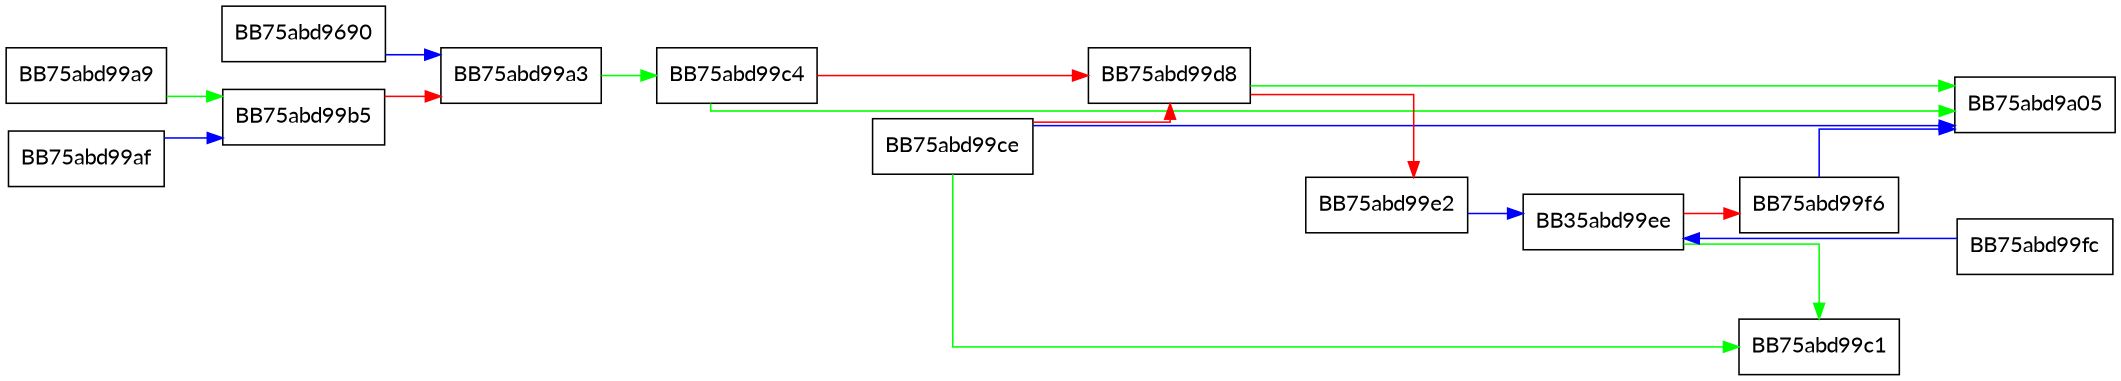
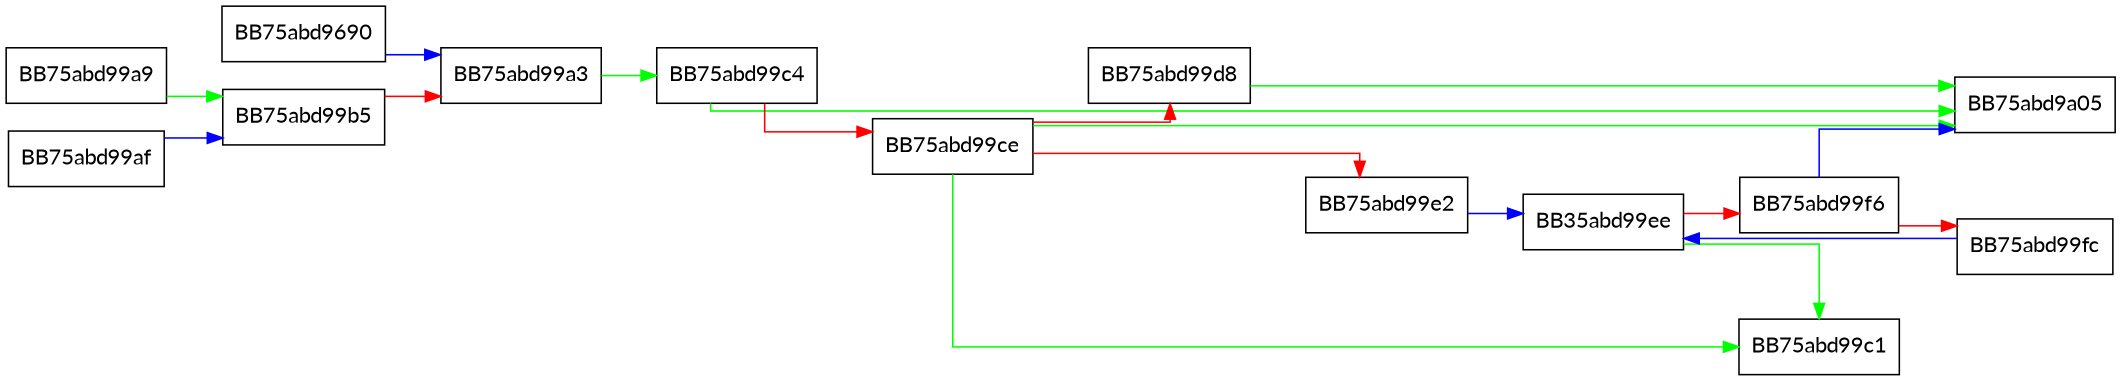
edge "BB75abd99c4" -> "BB75abd99d8": now "BB75abd99c4" -> "BB75abd99ce"
edge "BB75abd99d8" -> "BB75abd99e2": now "BB75abd99ce" -> "BB75abd99e2"
edge "BB75abd99ce" -> "BB75abd9a05": color blue -> green
edge "BB75abd99f6" -> "BB75abd99fc": added
